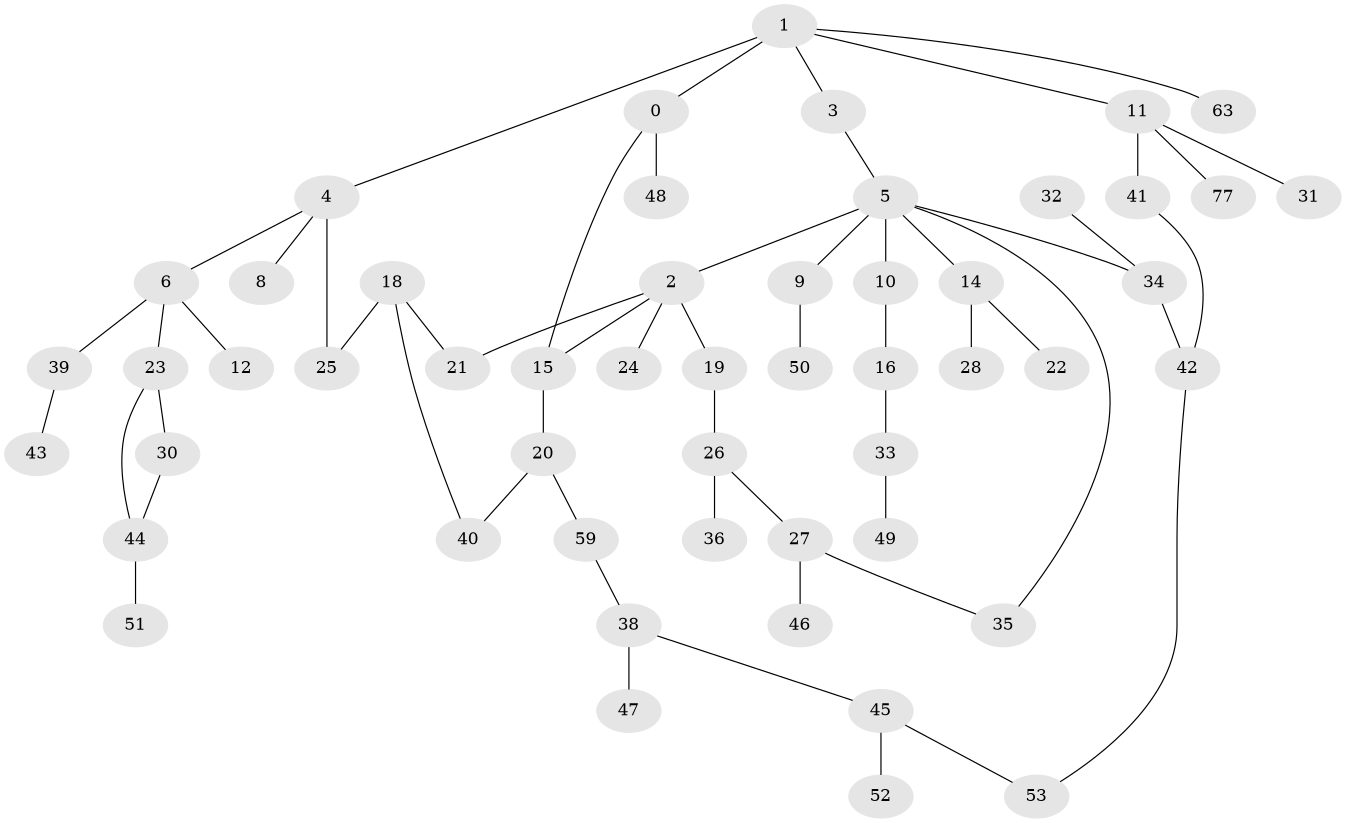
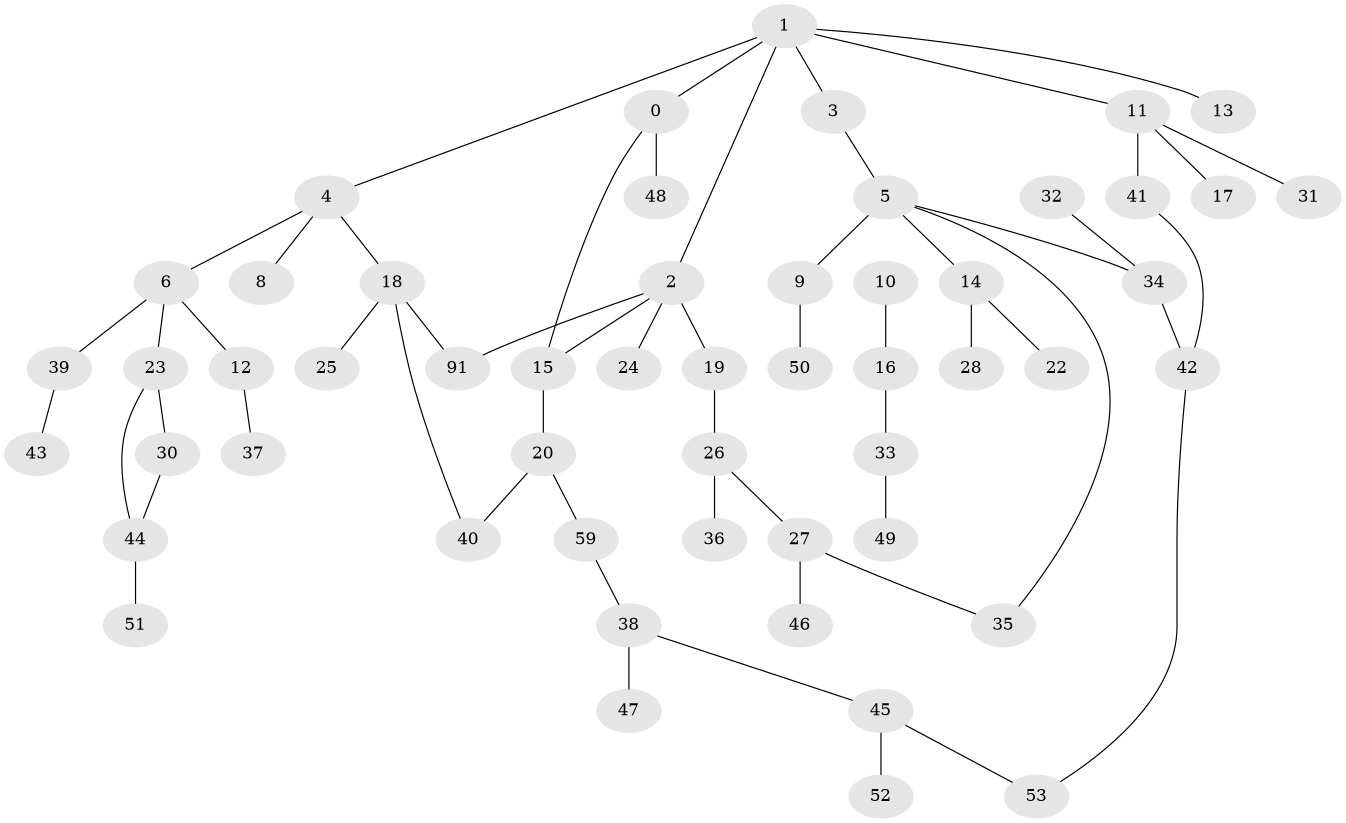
node "63": label "63" -> "13"
node "77": label "77" -> "17"
edge "5" -- "2": now "1" -- "2"
edge "5" -- "10": removed
edge "4" -- "25": now "4" -- "18"
node "21": label "21" -> "91"
node "37": added
